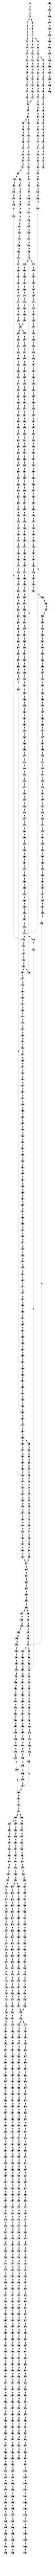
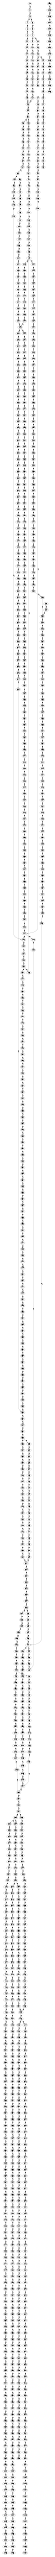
node "S40": removed
edge "S508" -> "S516": now "S508" -> "S532"
edge "S126" -> "S130": now "S940" -> "S130"
